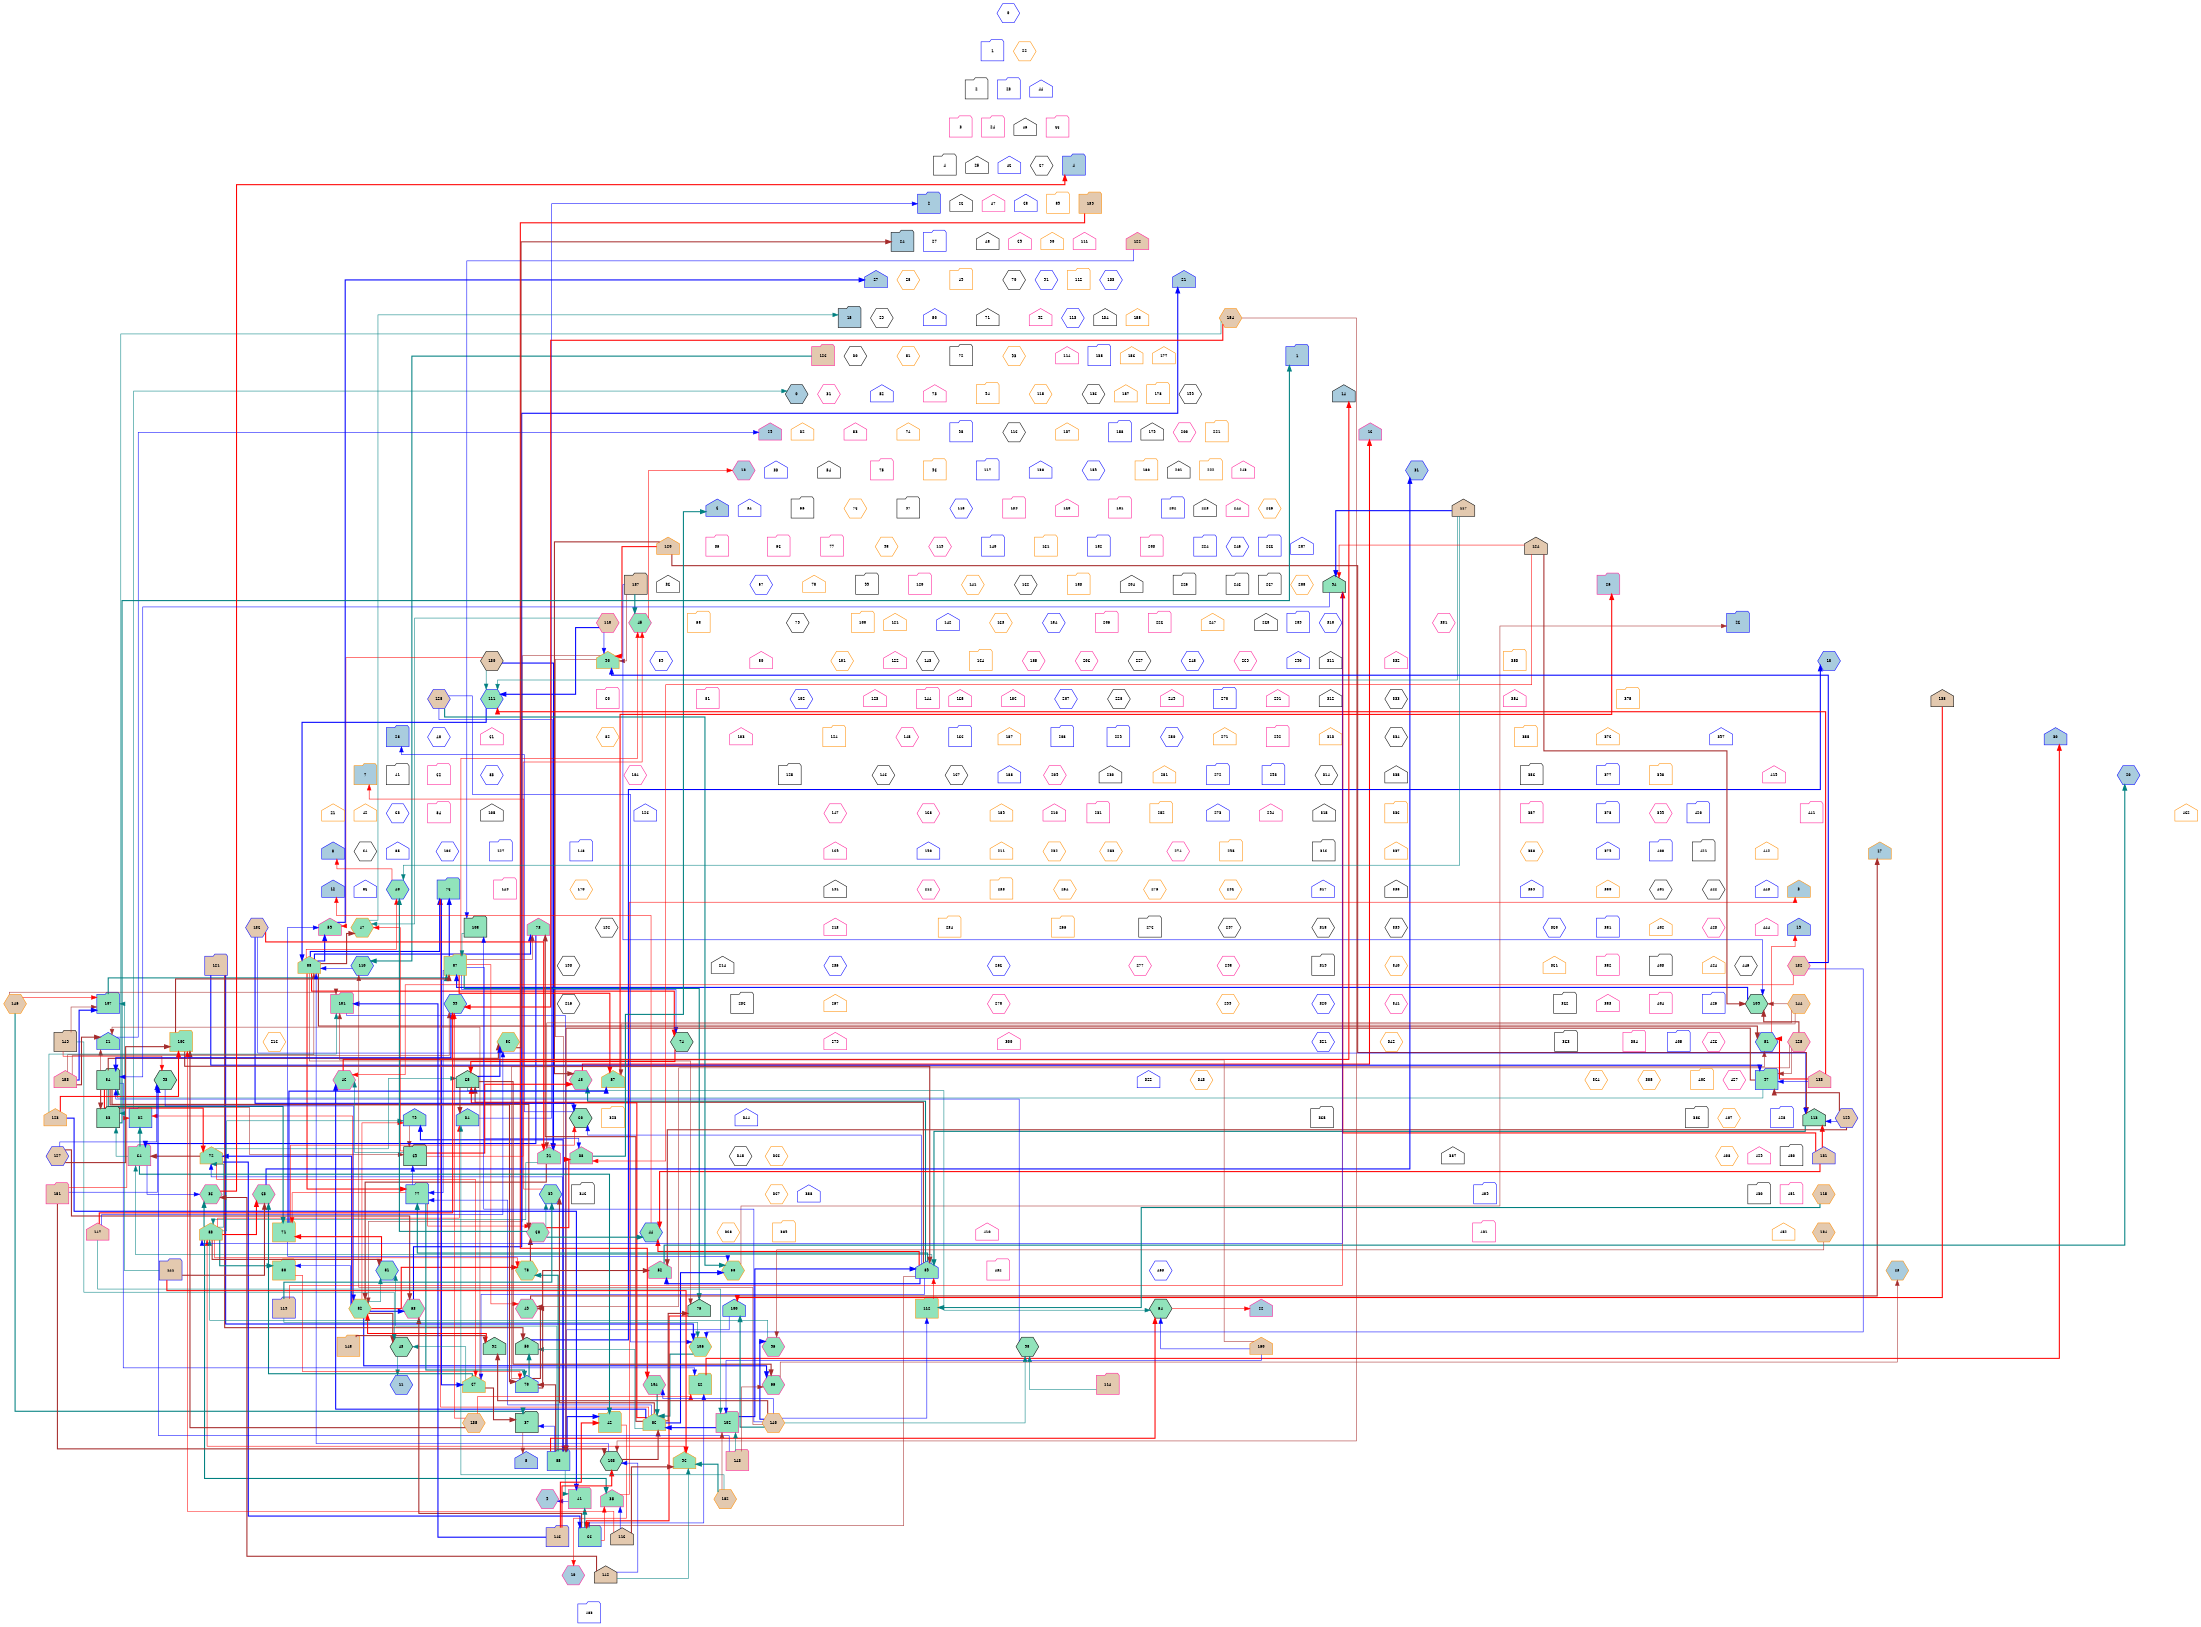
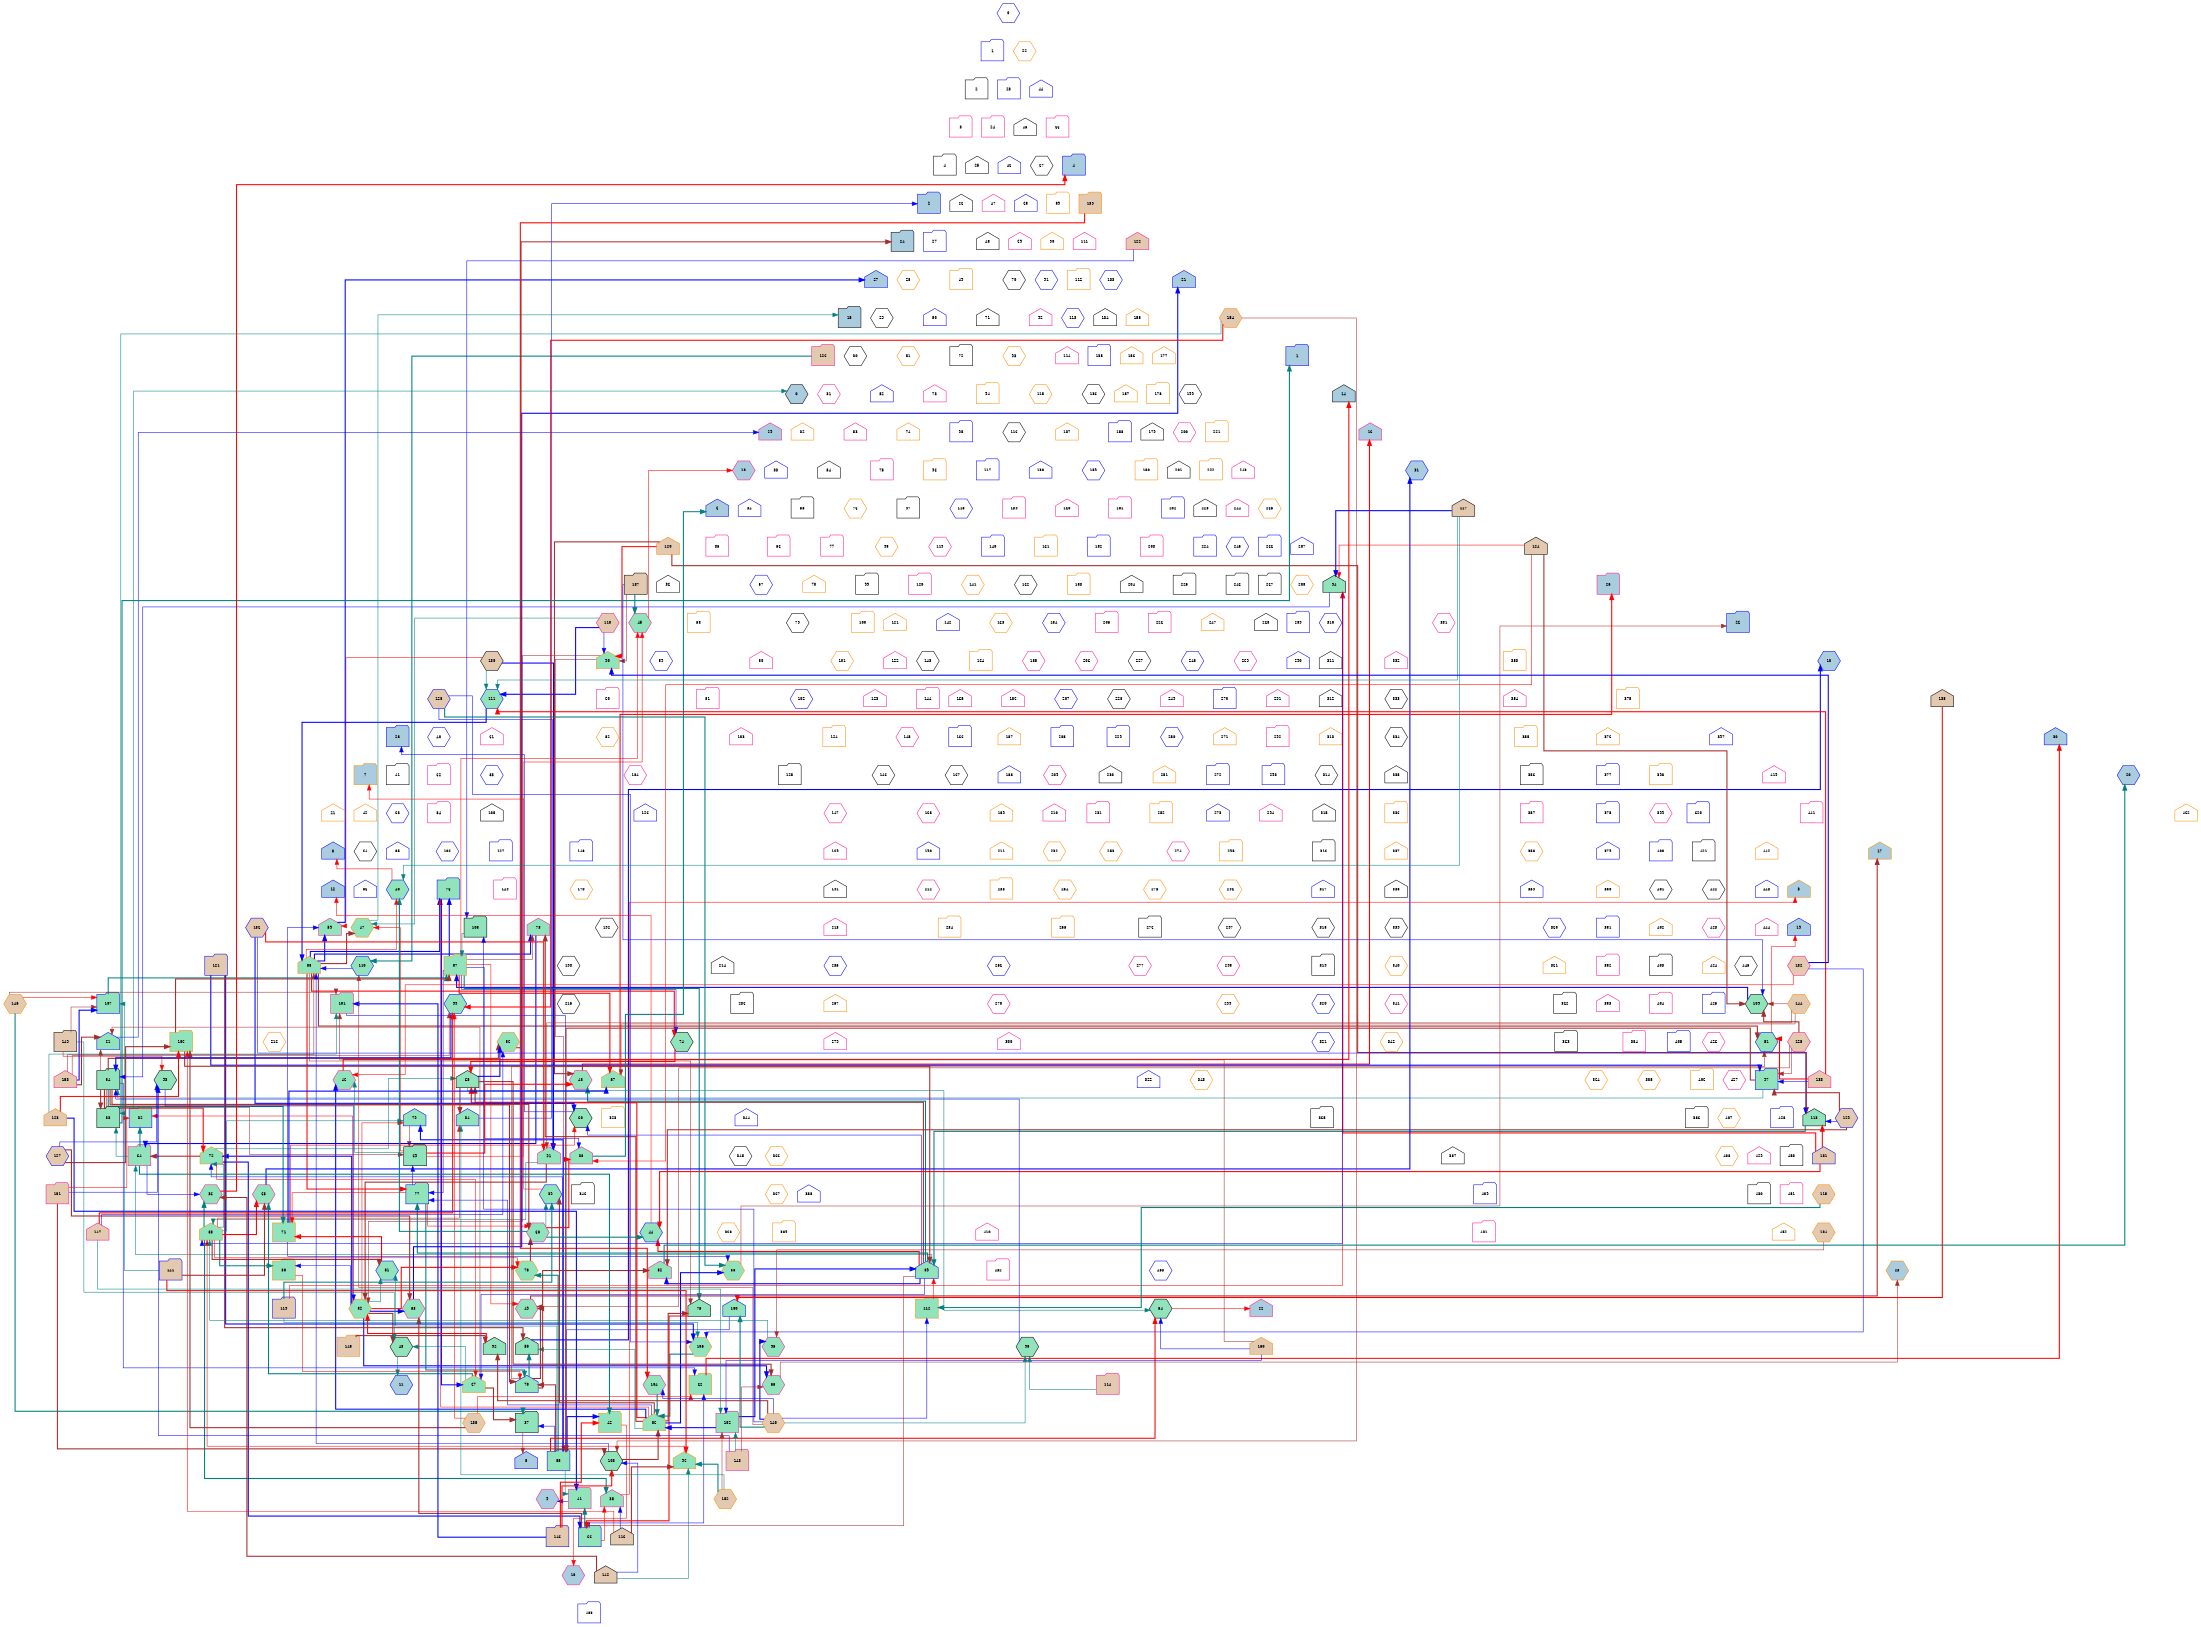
node "420": label "420" -> "620"
